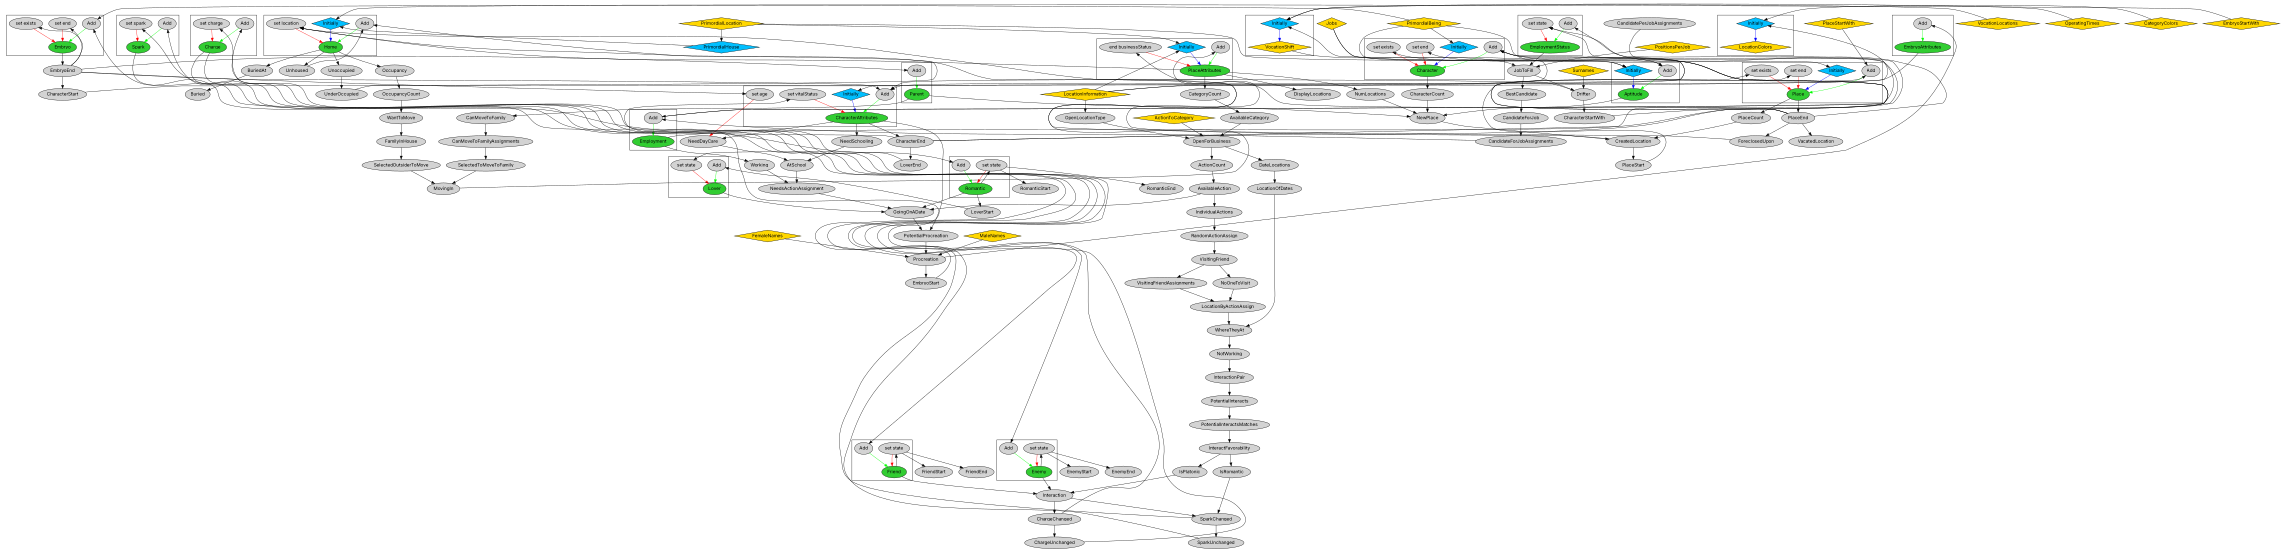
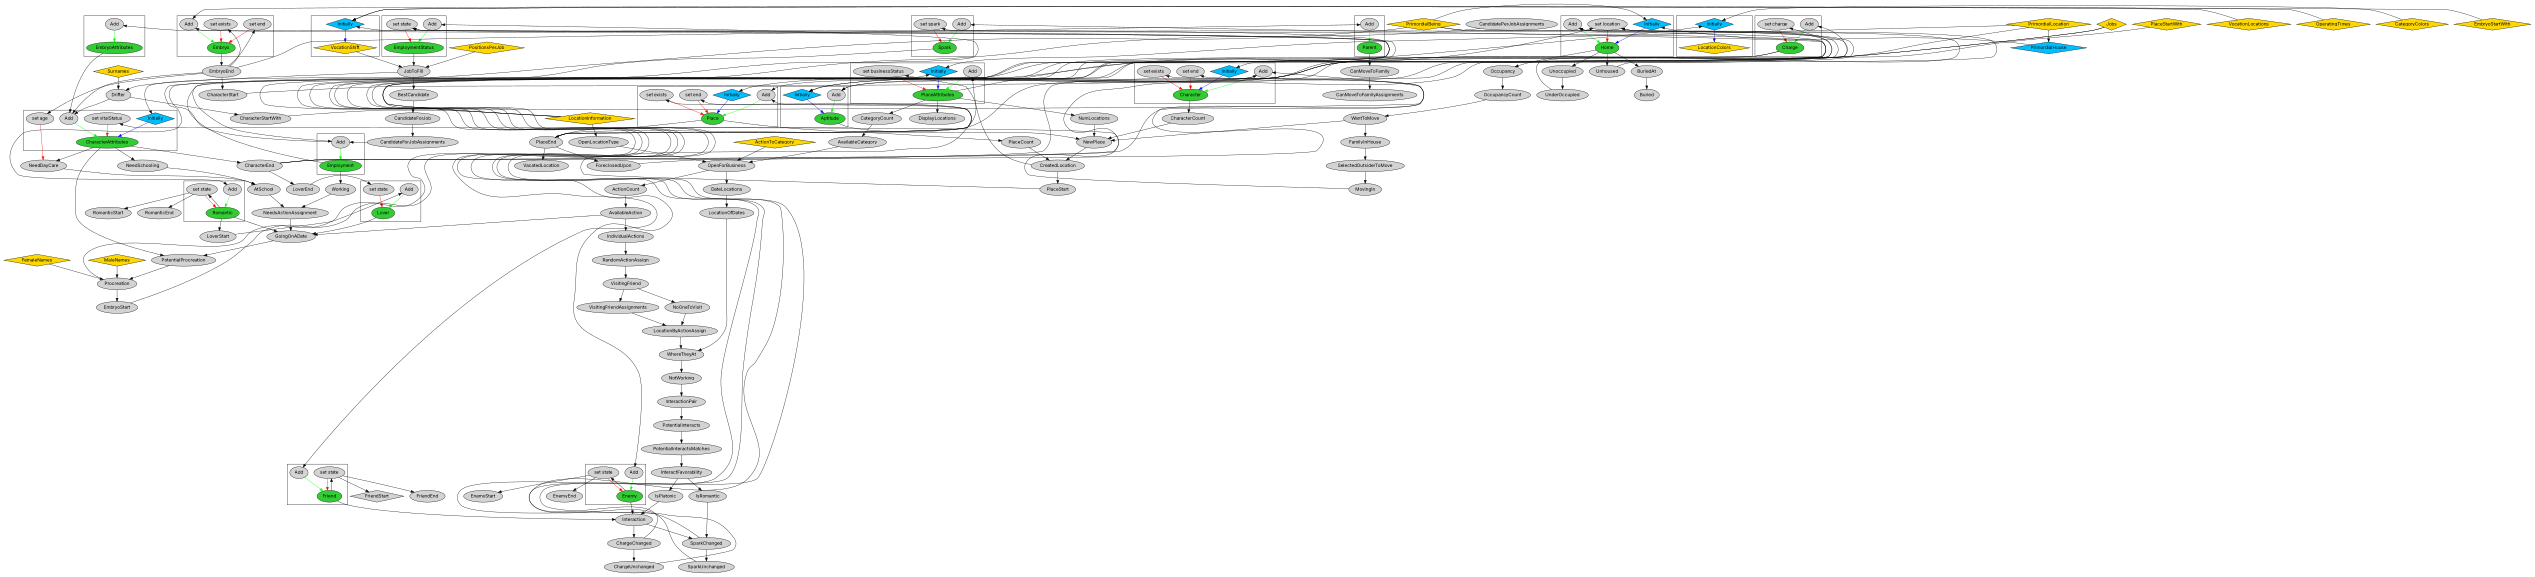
node "end businessStatus": label "end businessStatus" -> "set businessStatus"
edge "Parent" -> "NewPlace": now "WantToMove" -> "NewPlace"
node "SelectedToMoveToFamily": removed
node "FriendStart": shape ellipse -> diamond
